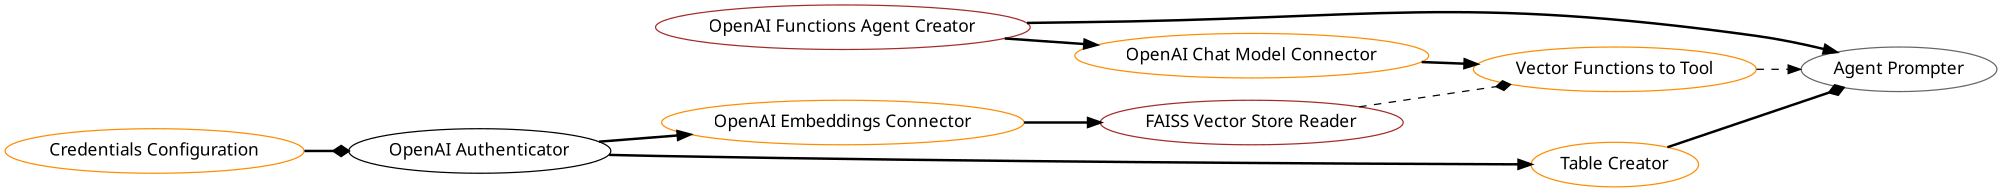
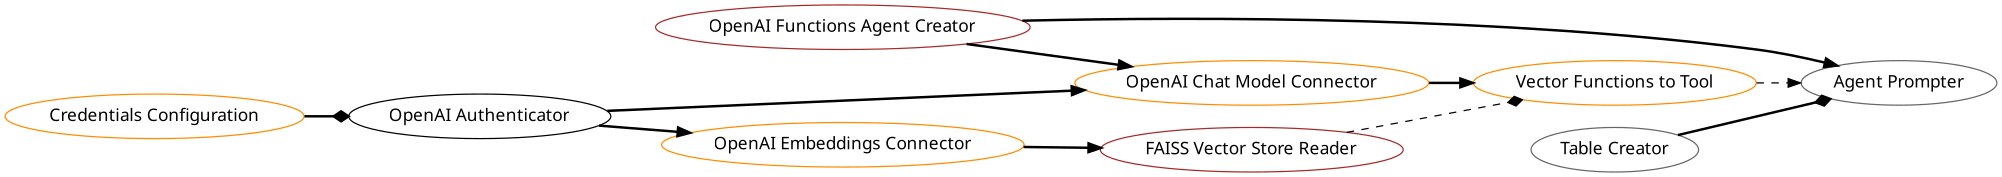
edge "OpenAI Authenticator" -> "Table Creator": now "OpenAI Authenticator" -> "OpenAI Chat Model Connector"
node "Table Creator": color darkorange -> gray40
